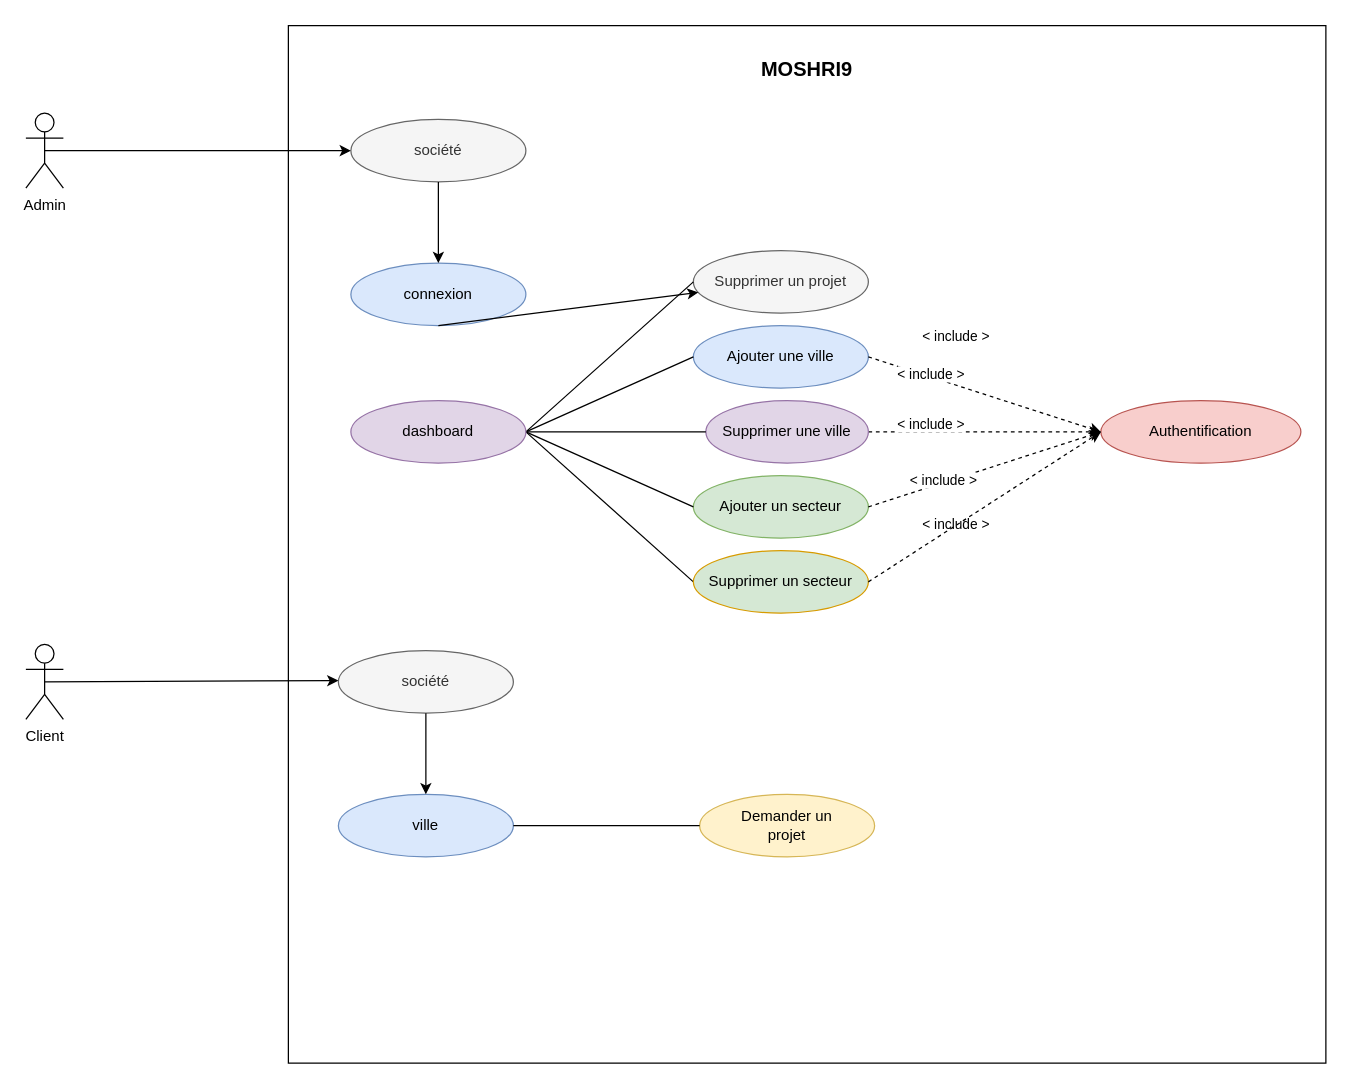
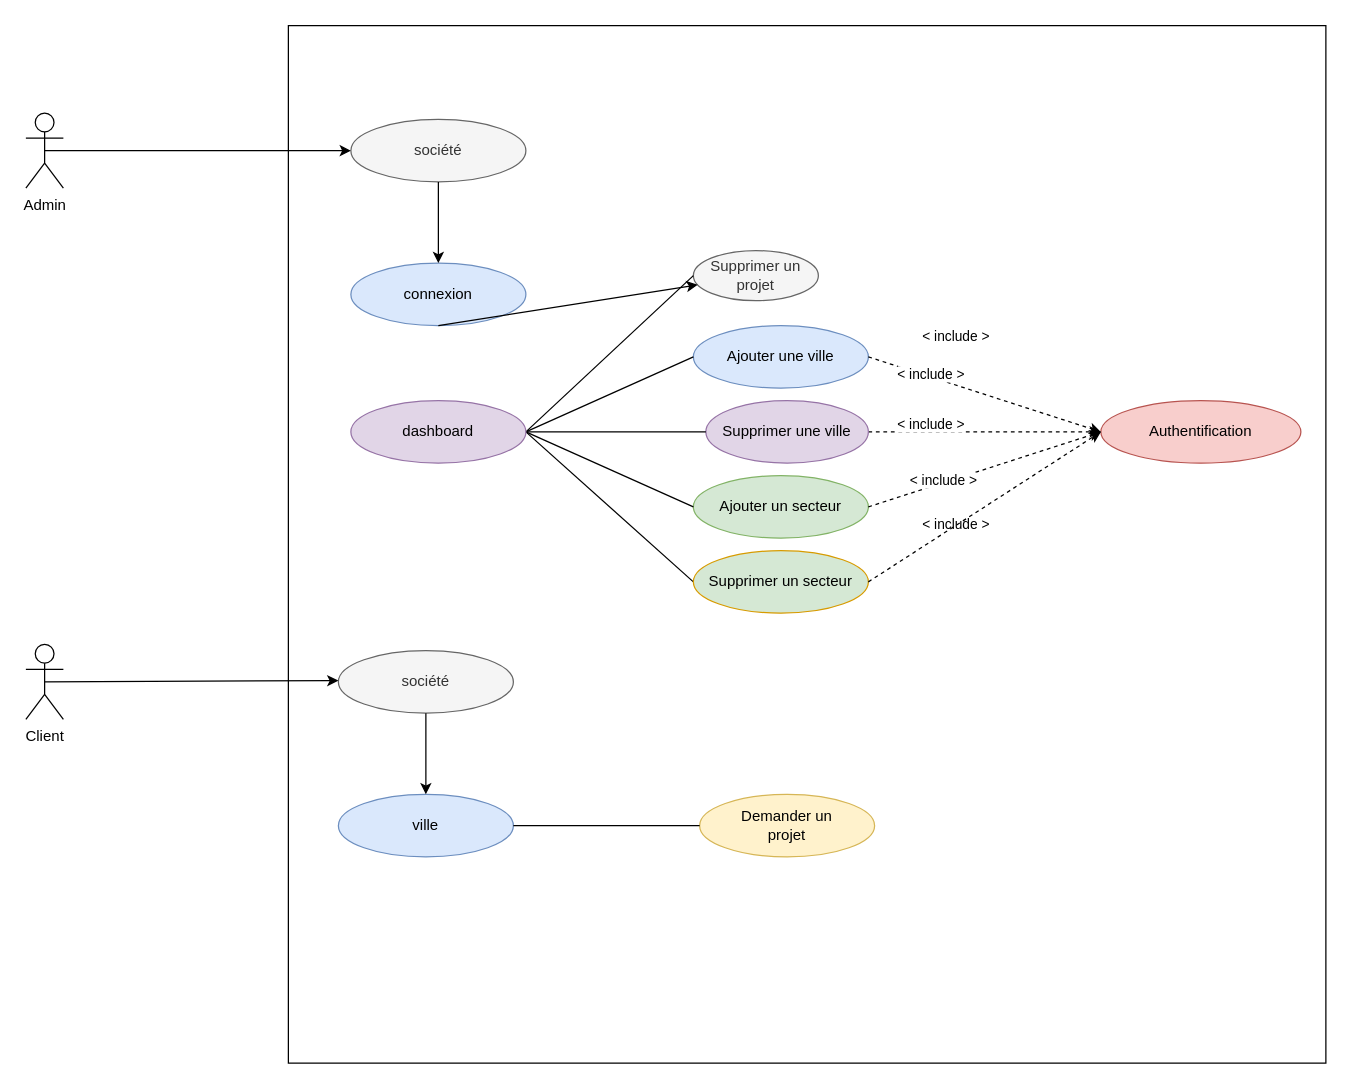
node "MOSHRI9": removed
node "Supprimer un projet": size 175x63 -> 125x50
